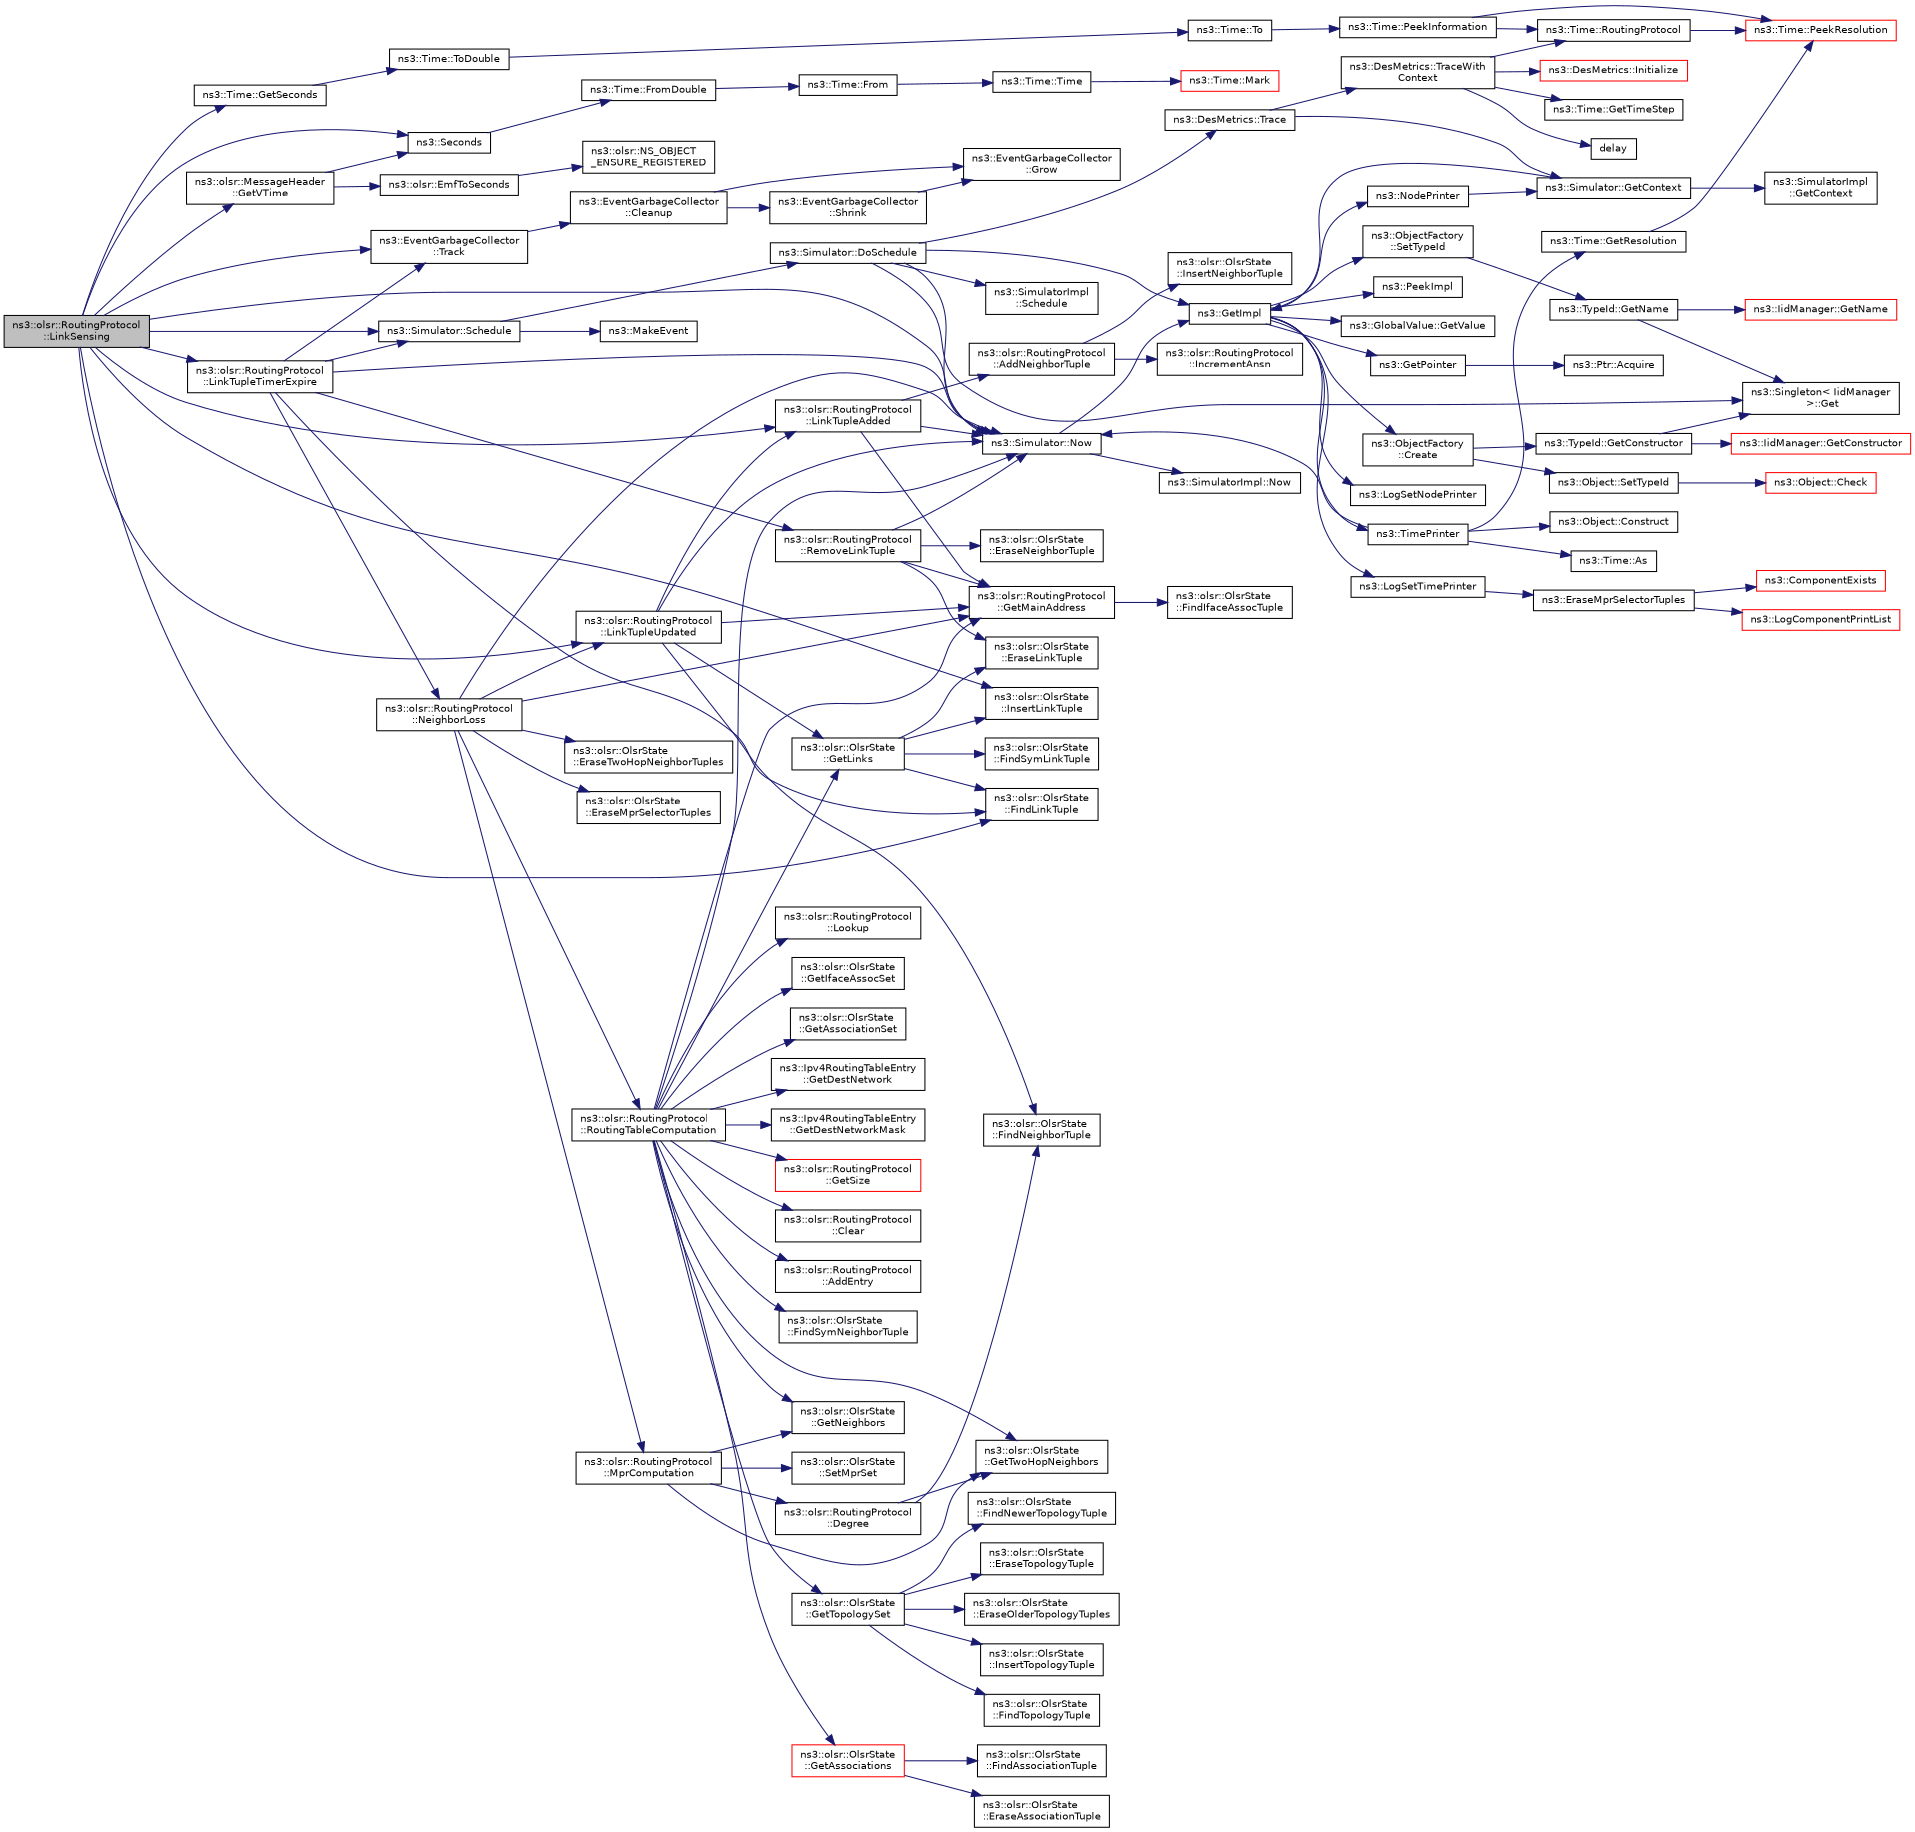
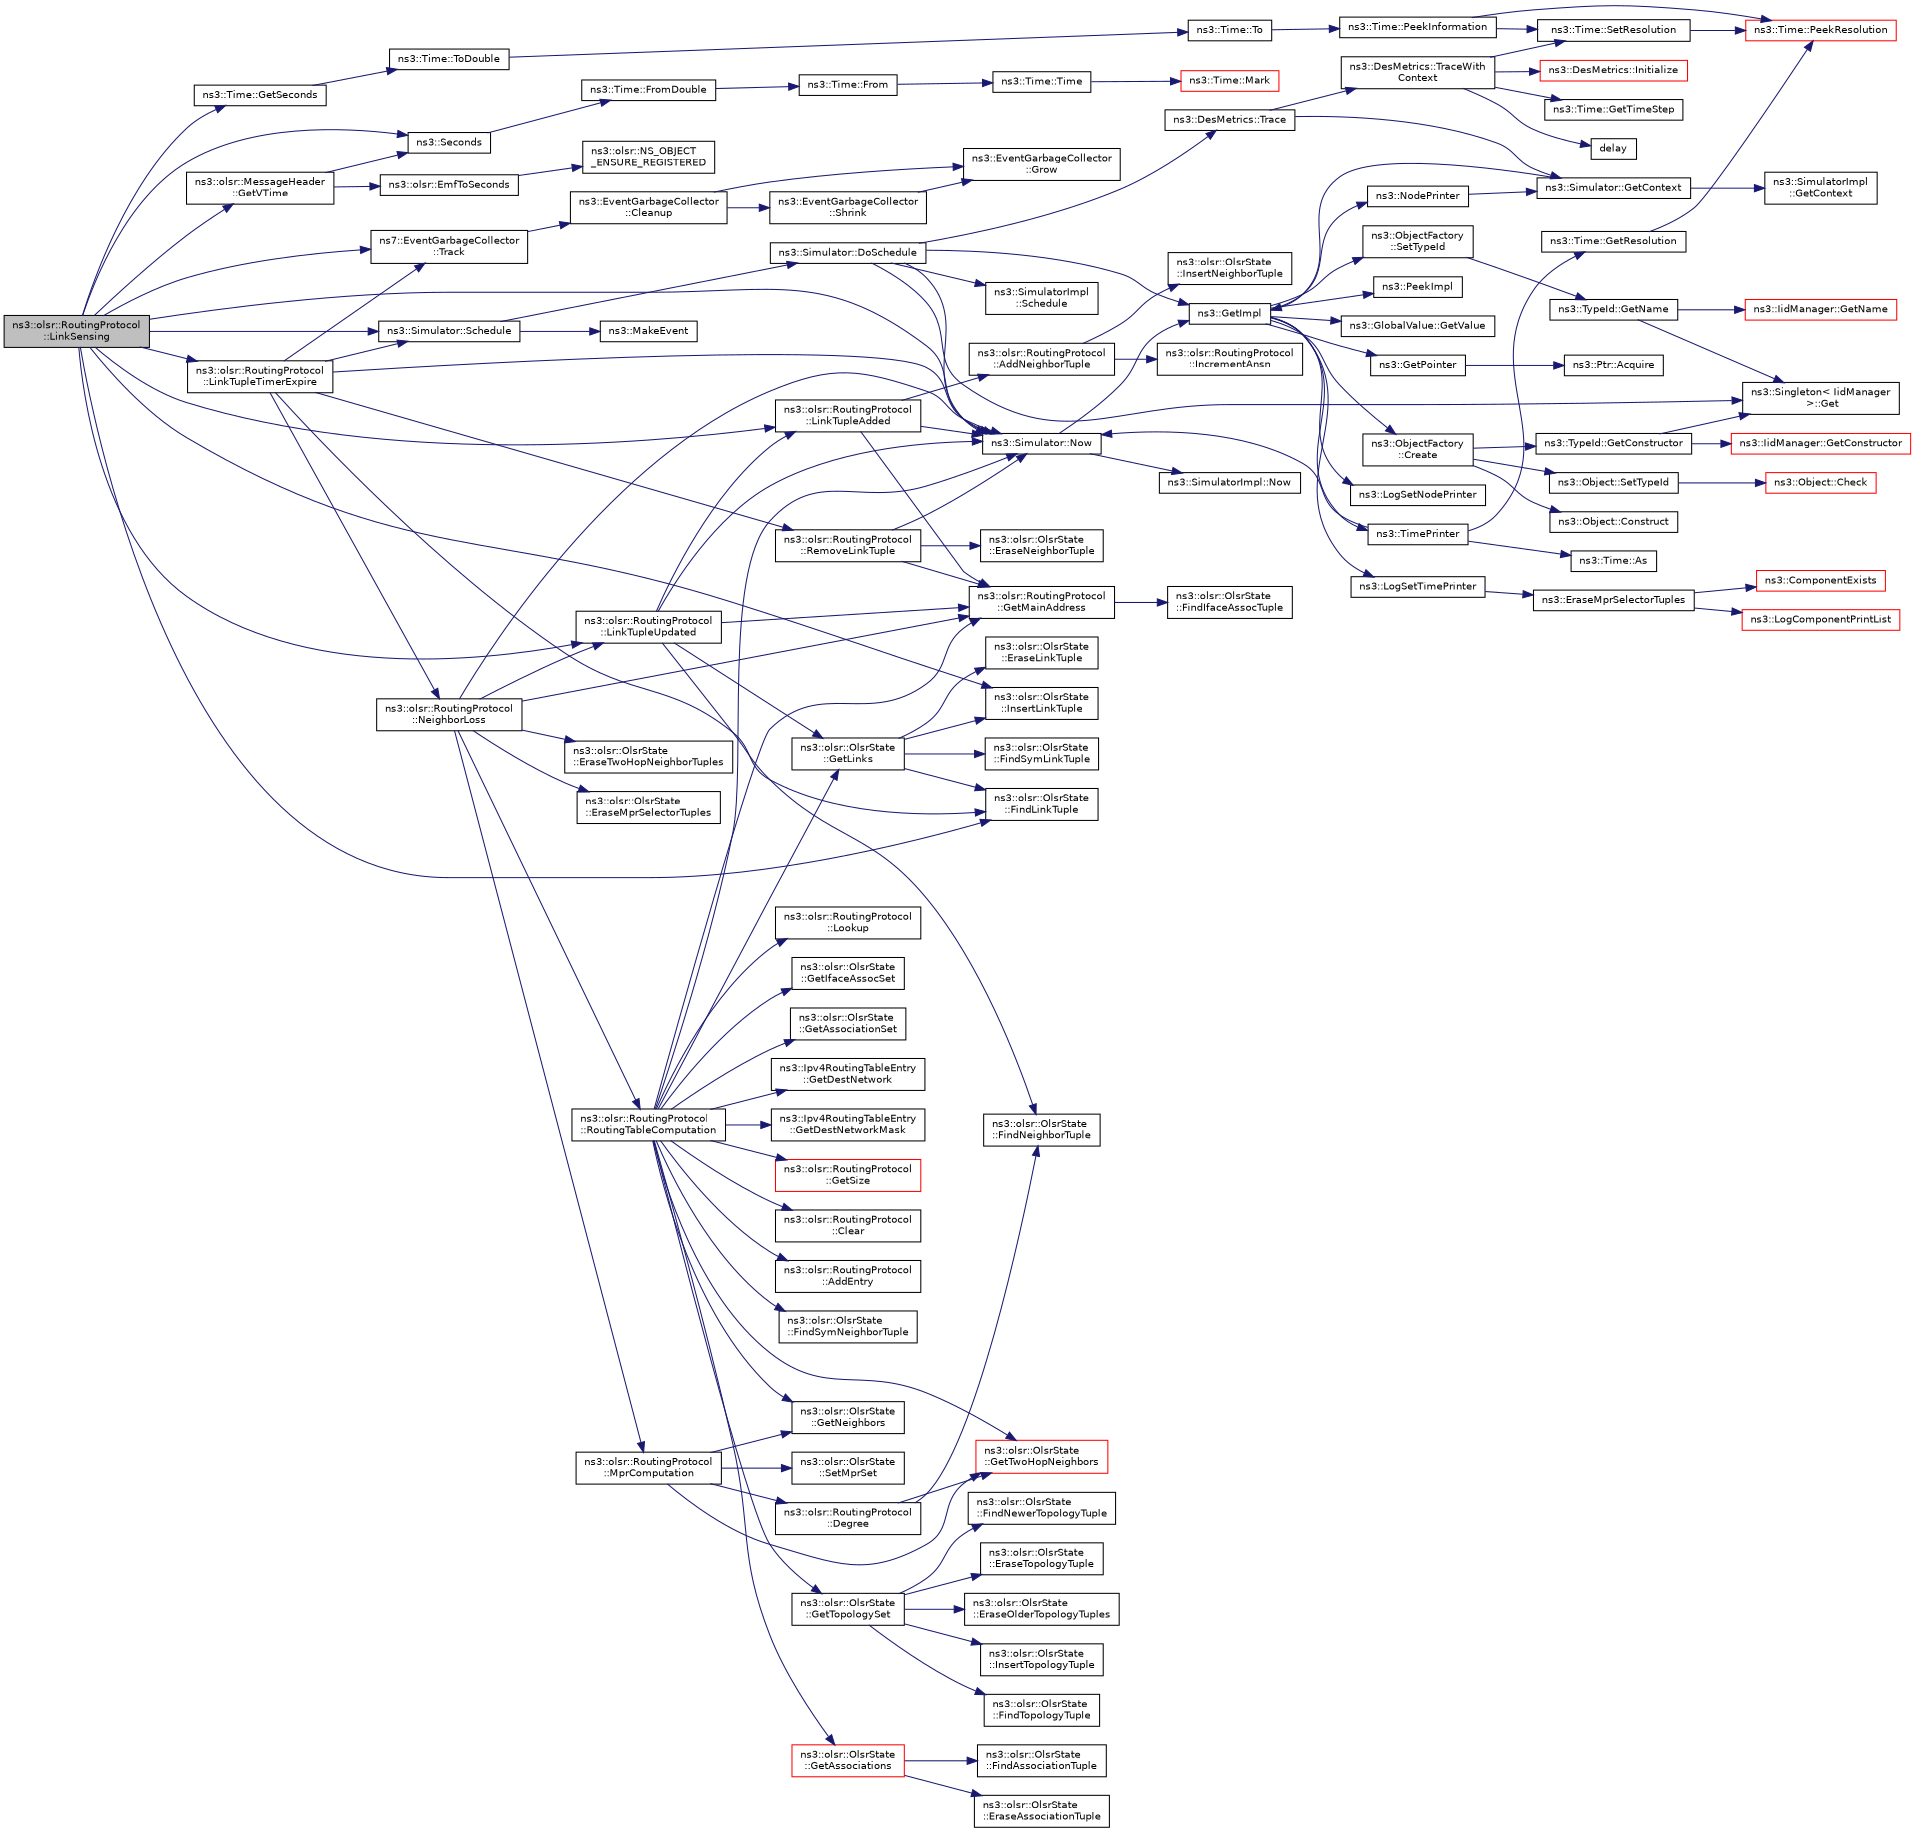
node "ns3::Time::RoutingProtocol": label "ns3::Time::RoutingProtocol" -> "ns3::Time::SetResolution"
node "ns3::EventGarbageCollector ::Track": label "ns3::EventGarbageCollector ::Track" -> "ns7::EventGarbageCollector ::Track"
edge "ns3::TimePrinter" -> "ns3::Object::Construct": now "ns3::ObjectFactory ::Create" -> "ns3::Object::Construct"
edge "ns3::olsr::RoutingProtocol ::RemoveLinkTuple" -> "ns3::olsr::OlsrState ::EraseLinkTuple": removed
node "ns3::olsr::OlsrState ::GetTwoHopNeighbors": color black -> red
